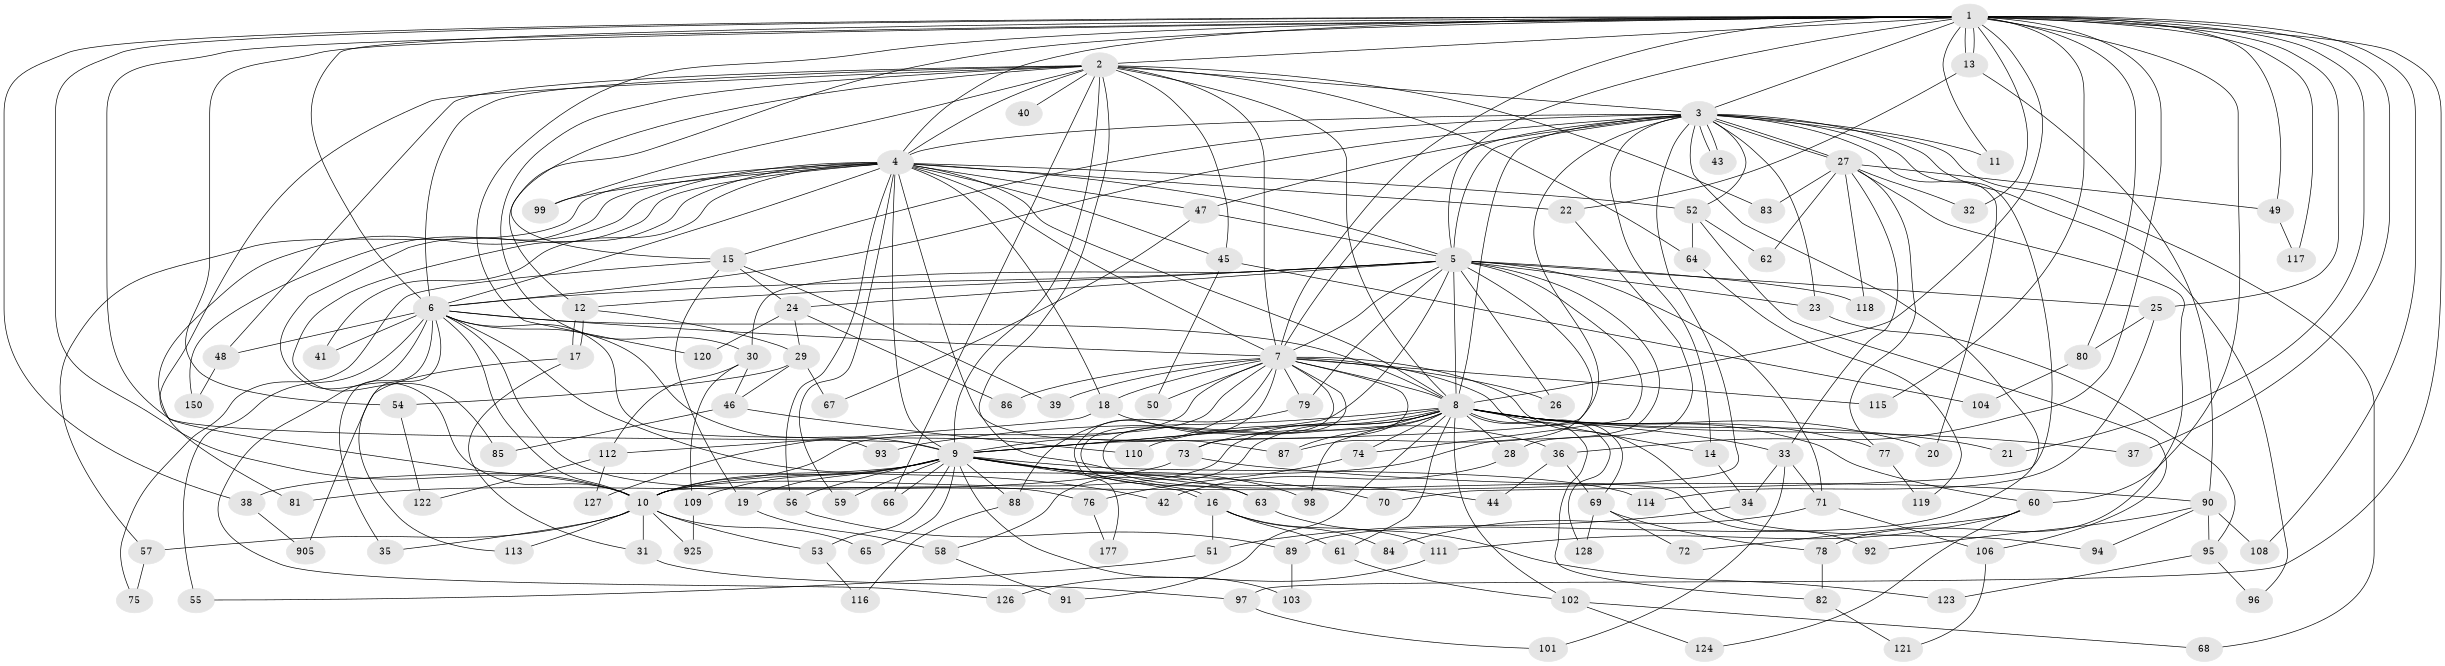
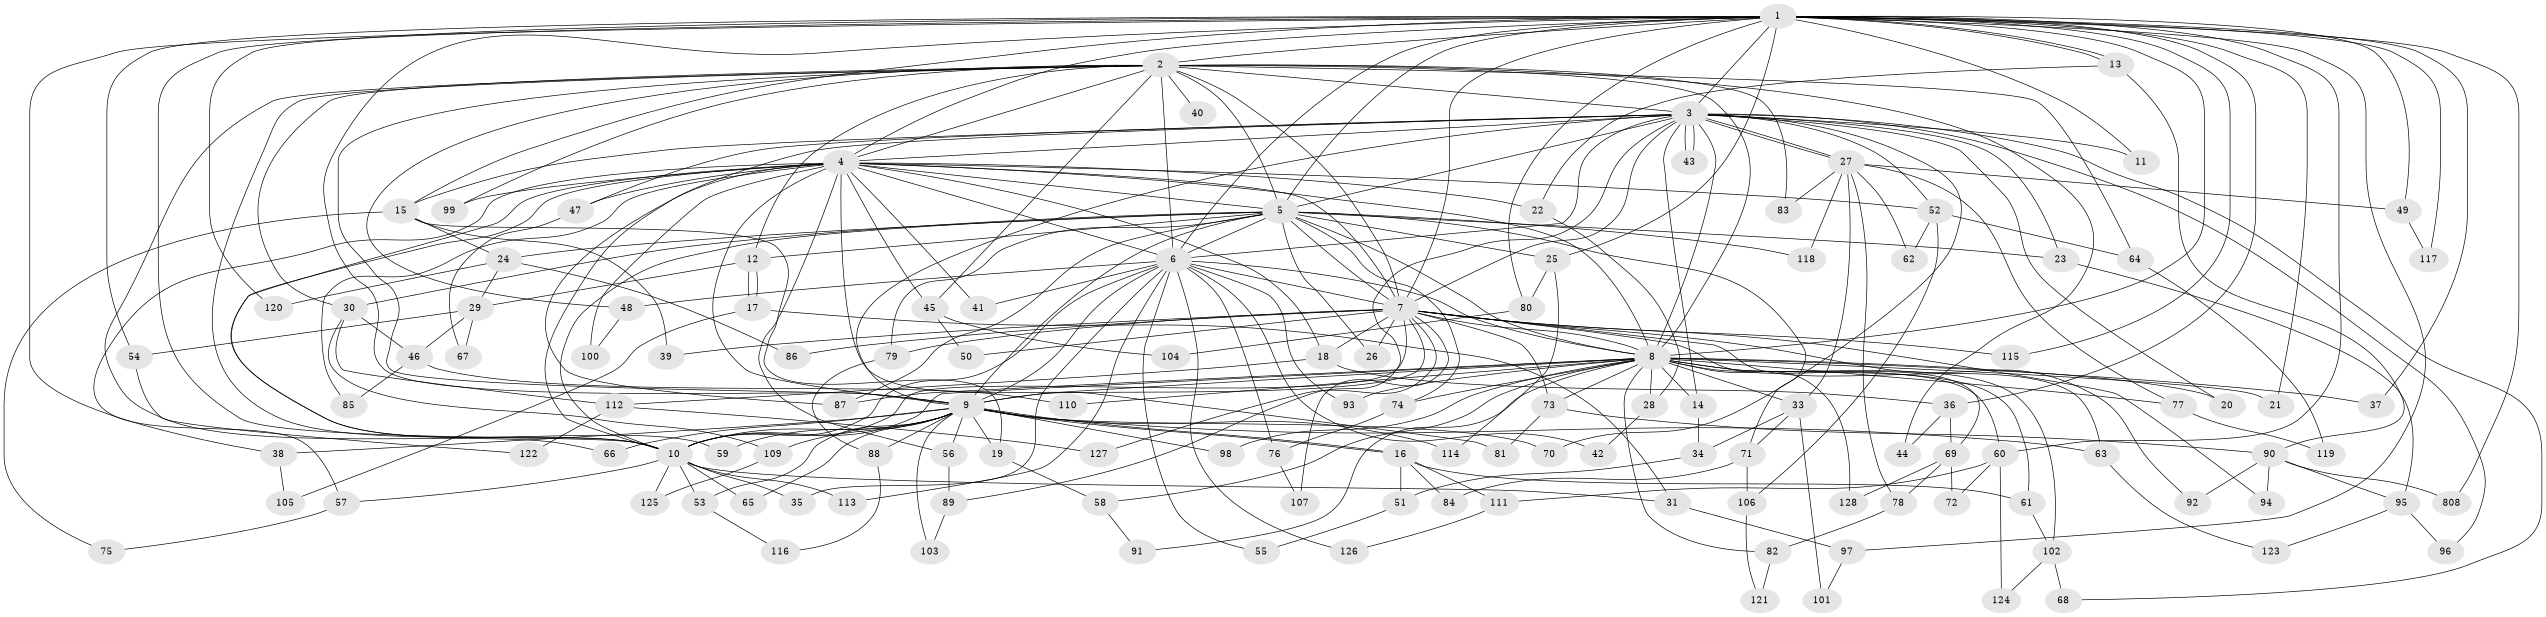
node "32": removed
edge "47" -- "5": now "2" -- "5"
node "150": label "150" -> "100"
node "905": label "905" -> "105"
node "925": label "925" -> "125"
node "177": label "177" -> "107"
node "108": label "108" -> "808"
